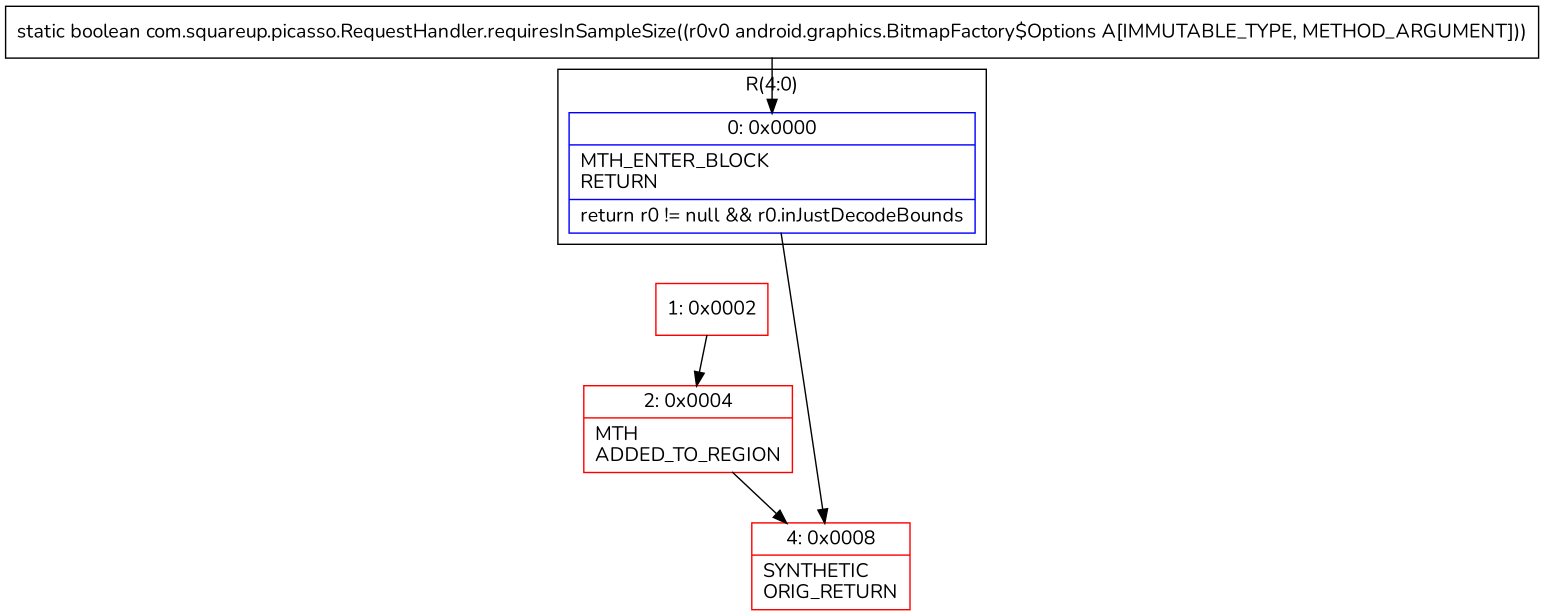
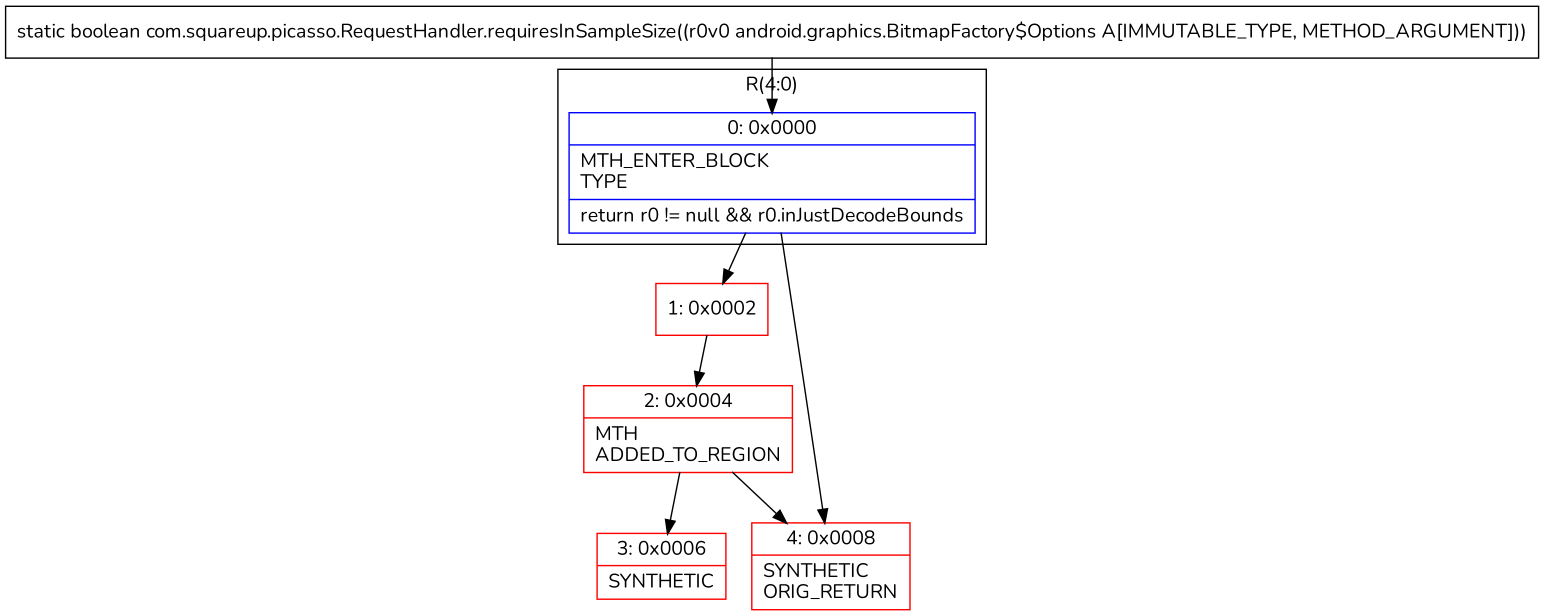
node "0: 0x0000": text "RETURN" -> "TYPE"
edge "0: 0x0000" -> "1: 0x0002": added
node "3: 0x0006": added
